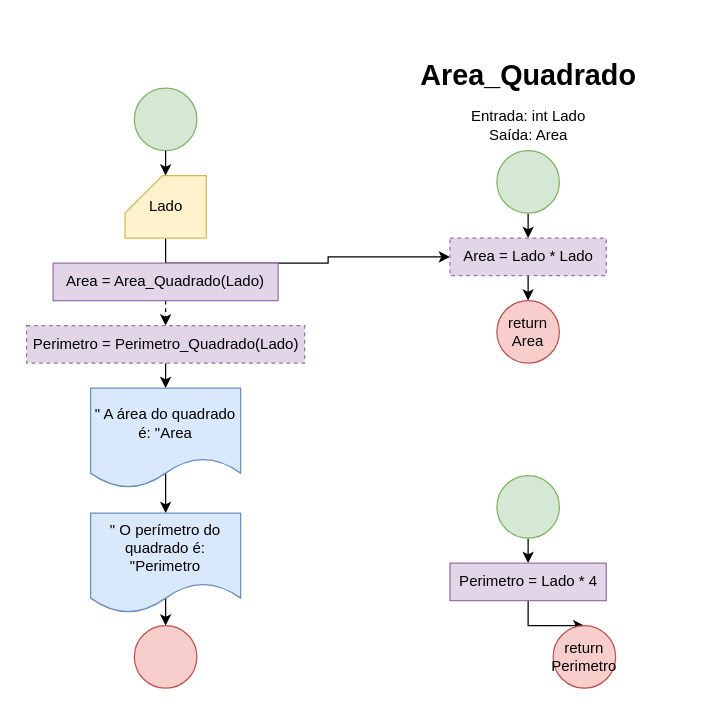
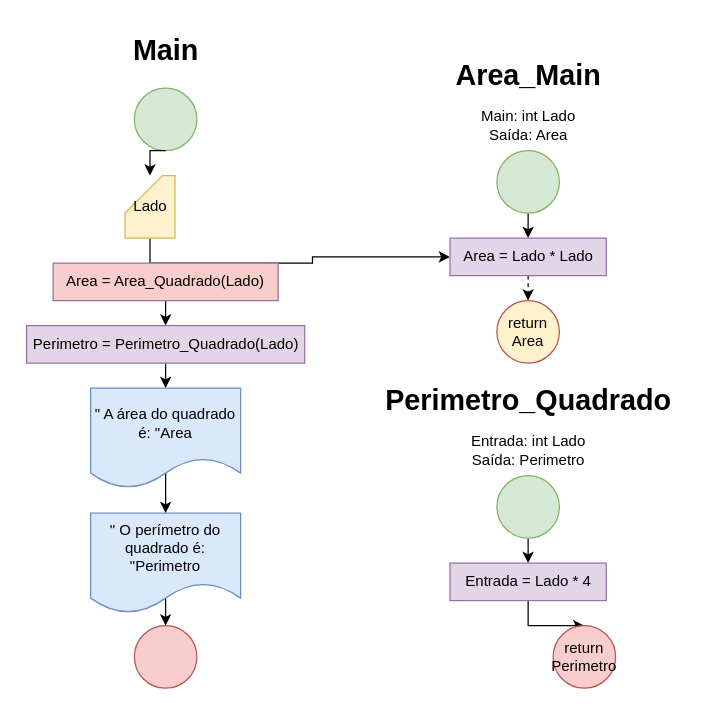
node "Main": added
node "Area_Quadrado": label "Area_Quadrado" -> "Area_Main"
node "Entrada: int Lado Saída: Area": label "Entrada: int Lado Saída: Area" -> "Main: int Lado Saída: Area"
node "Lado": size 81x63 -> 50x63
node "Area = Lado * Lado": style dashed -> solid
node "Area = Area_Quadrado(Lado)": fillcolor #e1d5e7 -> #f8cecc
edge "Area = Lado * Lado" -> "return Area": style solid -> dashed
edge "Area = Area_Quadrado(Lado)" -> "Perimetro = Perimetro_Quadrado(Lado)": style dashed -> solid
node "return Area": fillcolor #f8cecc -> #fff2cc
node "Perimetro = Perimetro_Quadrado(Lado)": style dashed -> solid
node "Perimetro_Quadrado": added
node "Entrada: int Lado Saída: Perimetro": added
node "Perimetro = Lado * 4": label "Perimetro = Lado * 4" -> "Entrada = Lado * 4"
